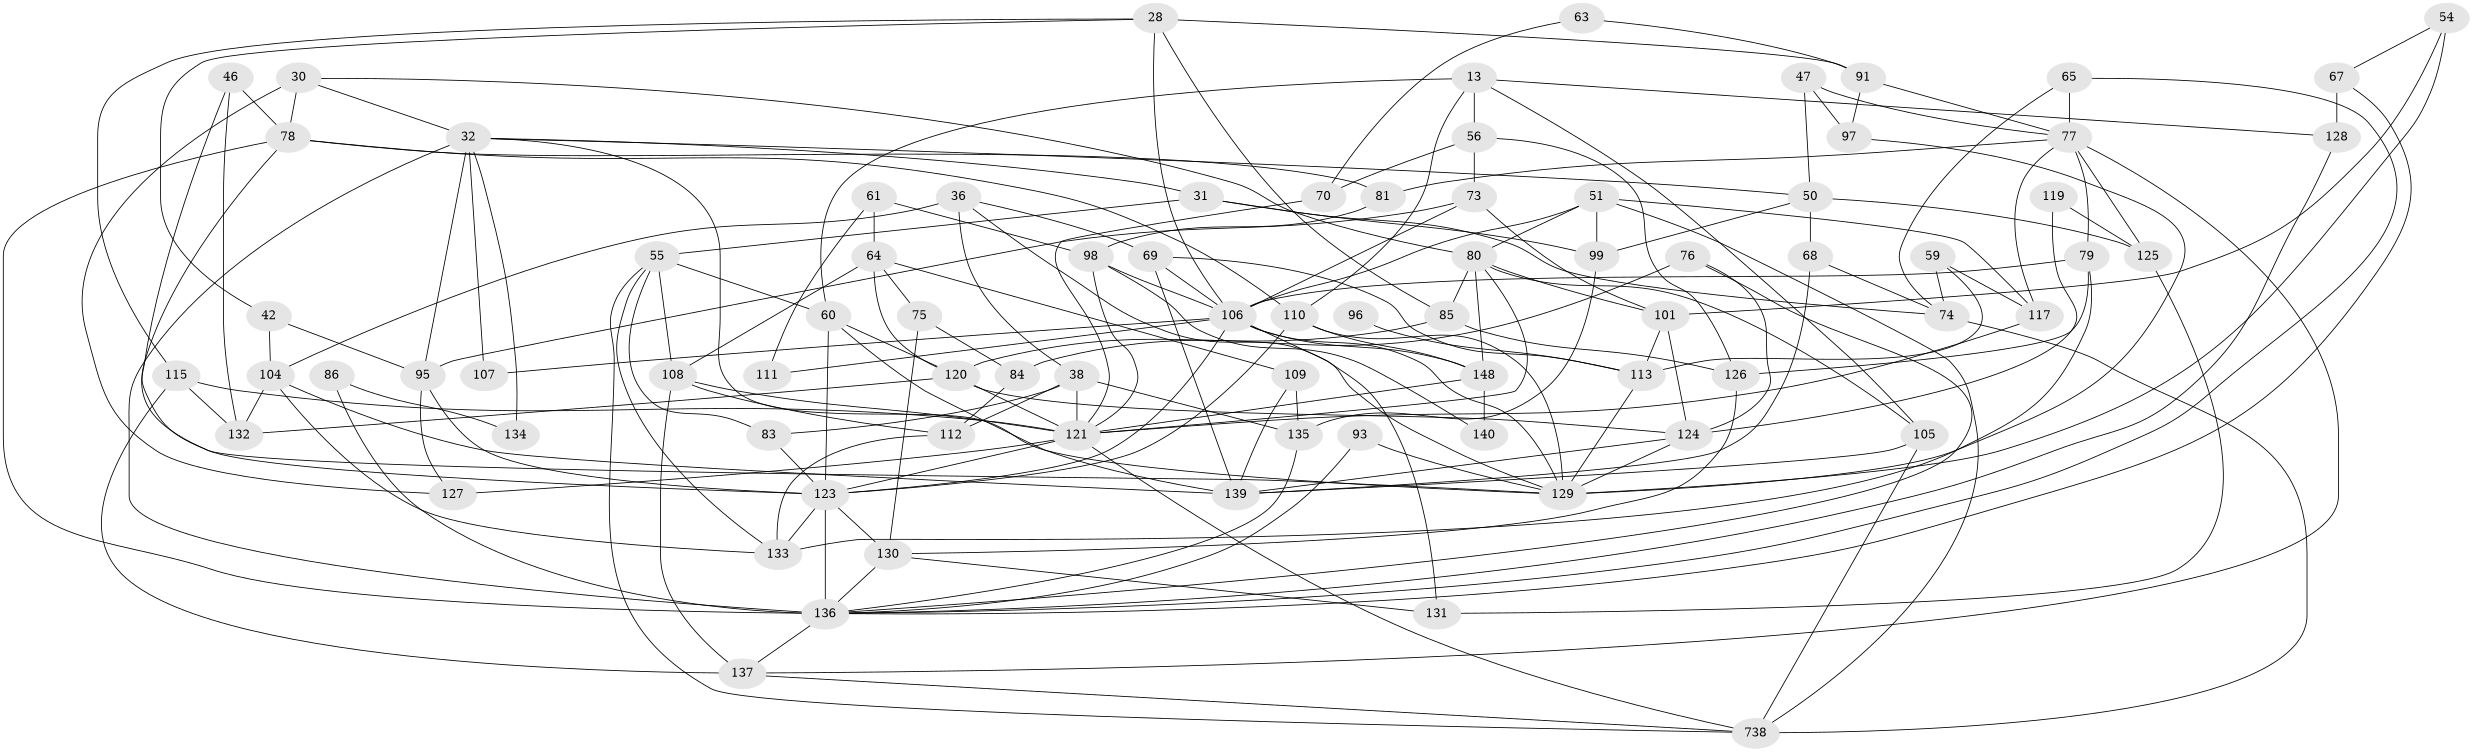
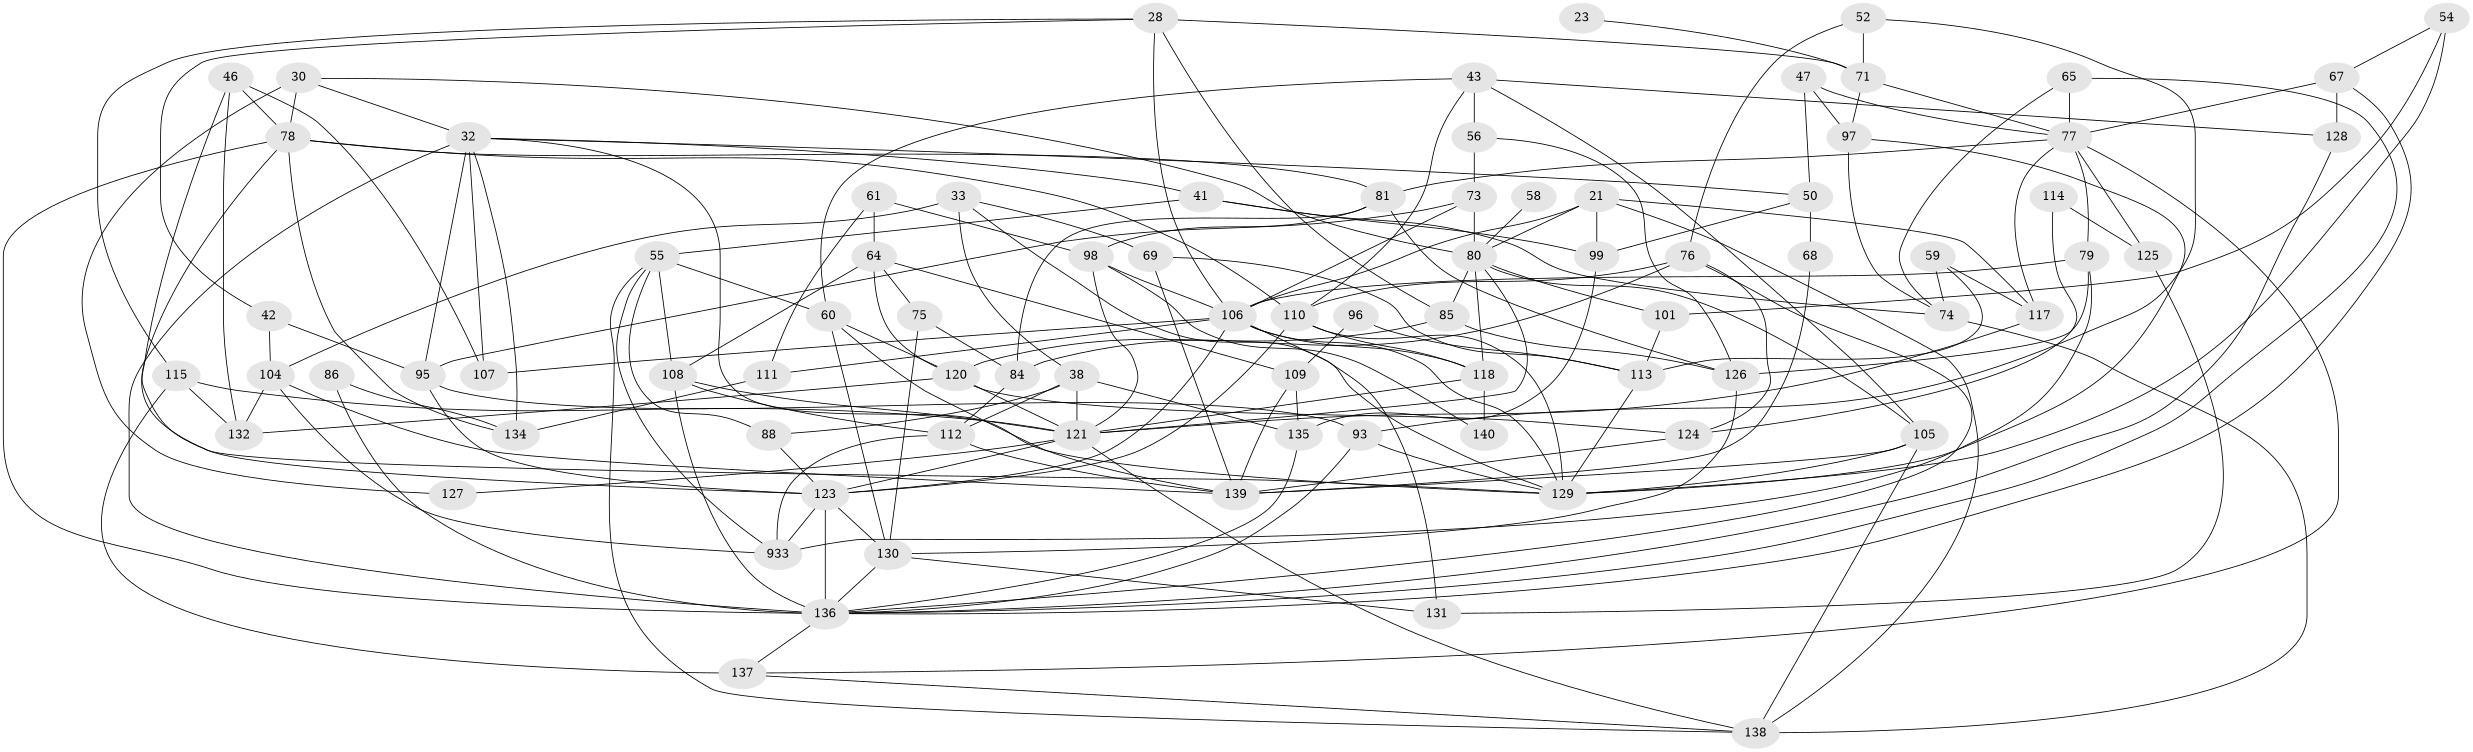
node "63": label "63" -> "23"
node "52": added
node "13": label "13" -> "43"
node "91": label "91" -> "71"
edge "67" -- "77": added
node "36": label "36" -> "33"
node "31": label "31" -> "41"
node "70": removed
node "58": added
node "51": label "51" -> "21"
node "119": label "119" -> "114"
edge "46" -- "107": added
edge "50" -- "125": removed
edge "81" -- "84": added
edge "73" -- "101": now "73" -- "80"
edge "76" -- "110": added
edge "69" -- "106": removed
edge "68" -- "74": now "97" -- "74"
edge "81" -- "126": added
edge "78" -- "134": added
edge "96" -- "109": added
node "148": label "148" -> "118"
edge "101" -- "124": removed
edge "60" -- "123": now "60" -- "130"
edge "111" -- "134": added
node "83": label "83" -> "88"
edge "95" -- "127": now "95" -- "93"
edge "124" -- "129": now "105" -- "129"
edge "112" -- "139": added
edge "108" -- "137": now "108" -- "136"
node "133": label "133" -> "933"
node "738": label "738" -> "138"
